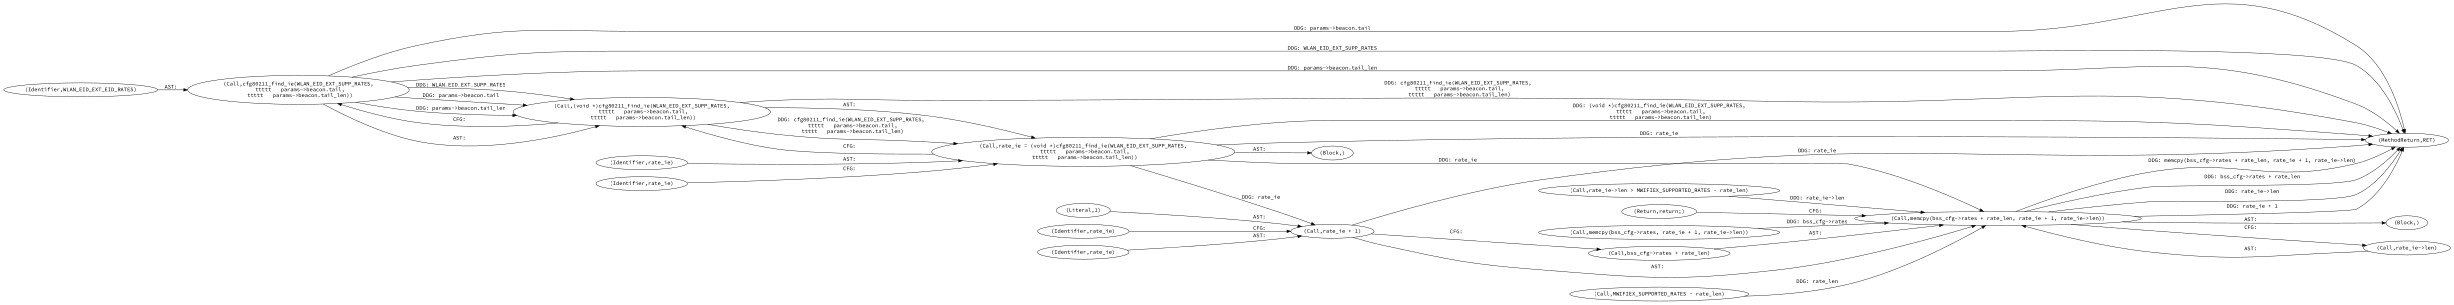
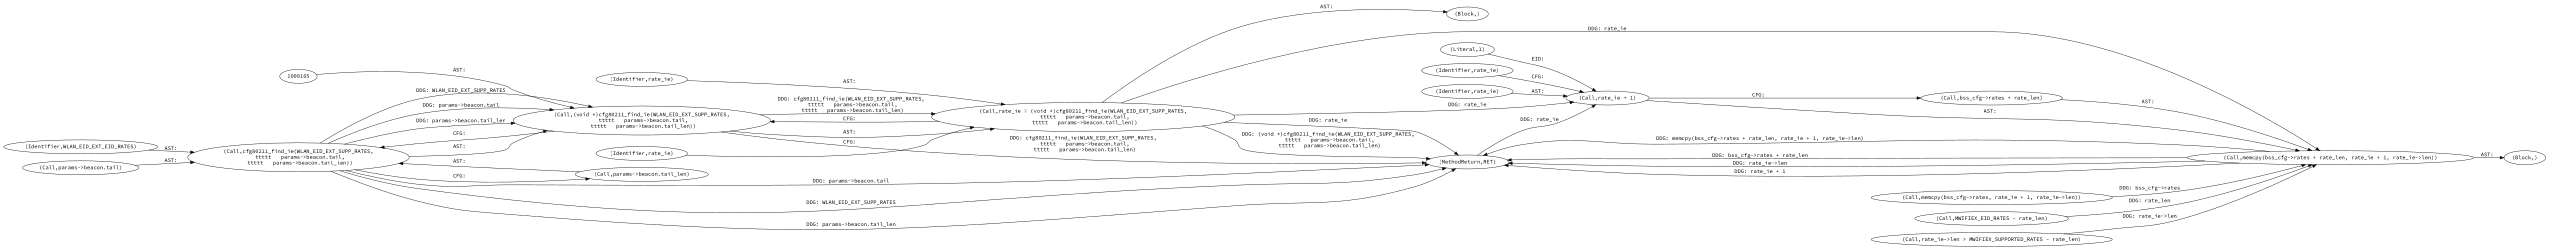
node "1000165": added
edge "(Call,rate_ie + 1)" -> "(MethodReturn,RET)": reversed
node "(Call,params->beacon.tail)": added
node "(Call,params->beacon.tail_len)": added
node "(Return,return;)": removed
edge "(Literal,1)" -> "(Call,rate_ie + 1)": label "AST: " -> "EID: "
node "(Call,rate_ie->len)": removed
node "(Call,MWIFIEX_SUPPORTED_RATES - rate_len)": label "(Call,MWIFIEX_SUPPORTED_RATES - rate_len)" -> "(Call,MWIFIEX_EID_RATES - rate_len)"
